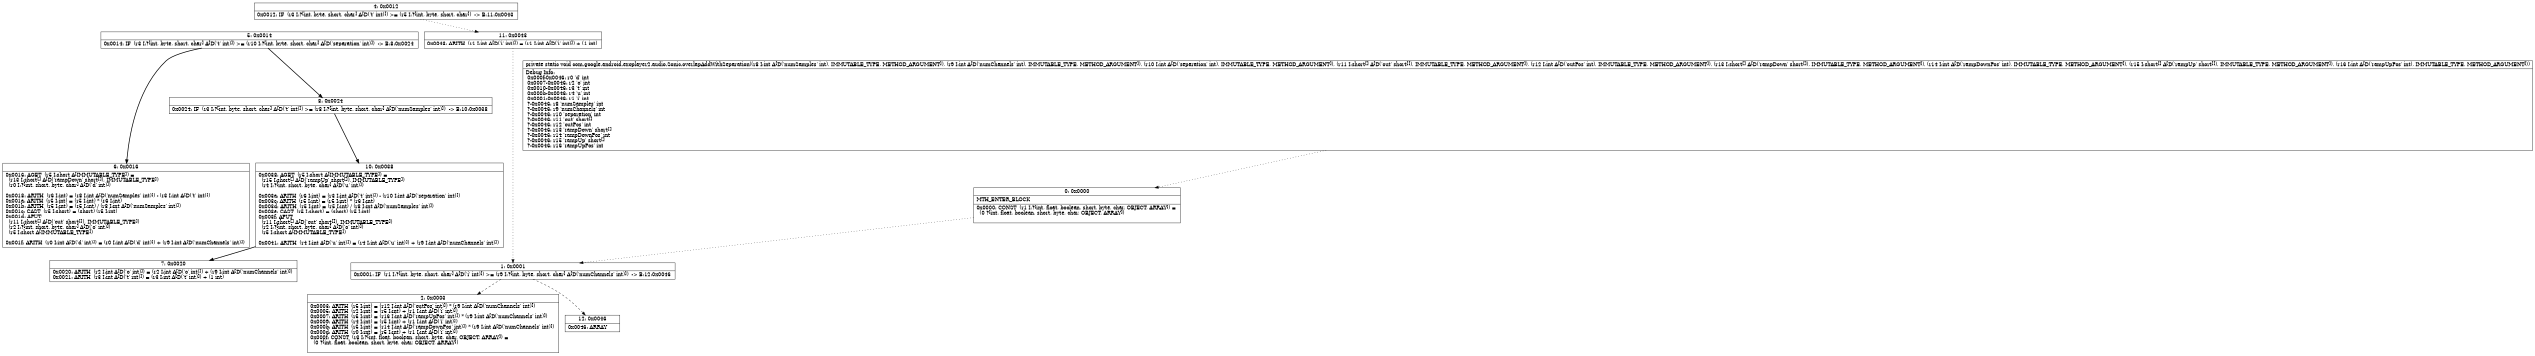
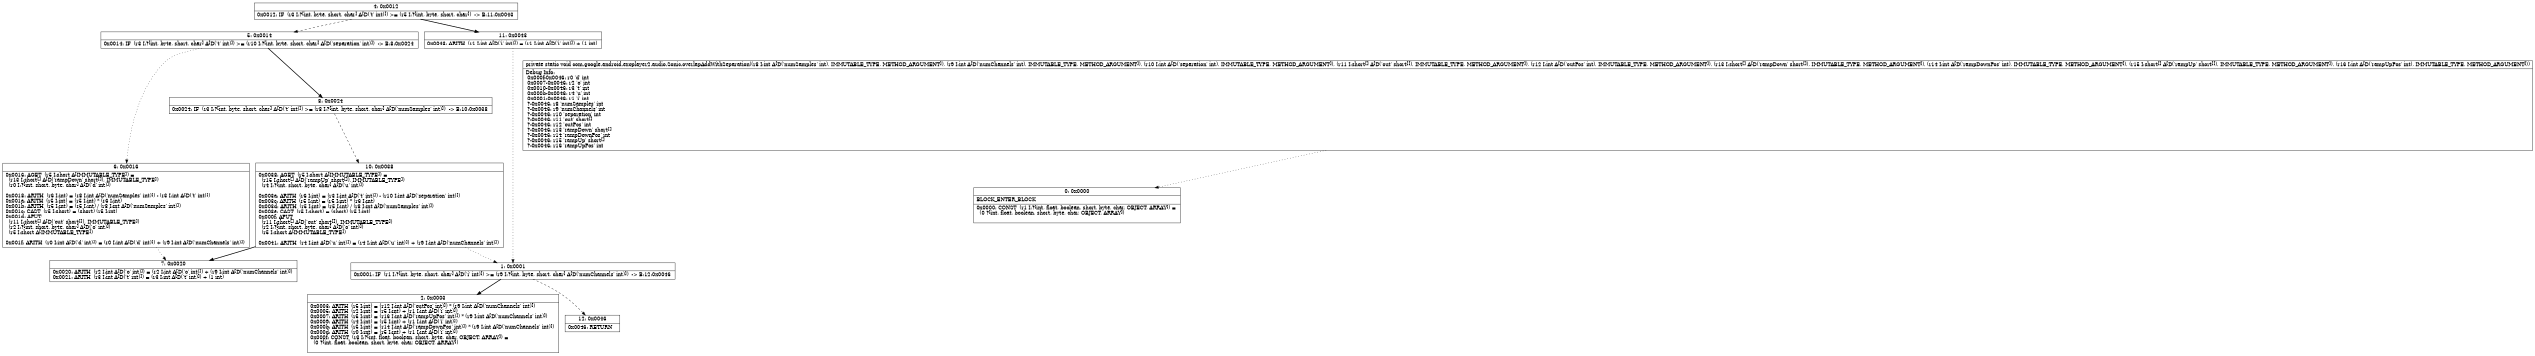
edge "4: 0x0012" -> "5: 0x0014": added
edge "4: 0x0012" -> "11: 0x0043": style dotted -> bold
edge "5: 0x0014" -> "6: 0x0016": style bold -> dotted
edge "8: 0x0024" -> "10: 0x0038": style bold -> dashed
node "0: 0x0000": text "MTH_ENTER_BLOCK" -> "BLOCK_ENTER_BLOCK"
node "10: 0x0038": text "0x003f: APUT" -> "0x000f: APUT"
edge "0: 0x0000" -> "1: 0x0001": now "10: 0x0038" -> "1: 0x0001"
edge "6: 0x0016" -> "7: 0x0020": added
edge "1: 0x0001" -> "2: 0x0003": style dashed -> bold
node "12: 0x0046": text "0x0046: ARRAY" -> "0x0046: RETURN"
